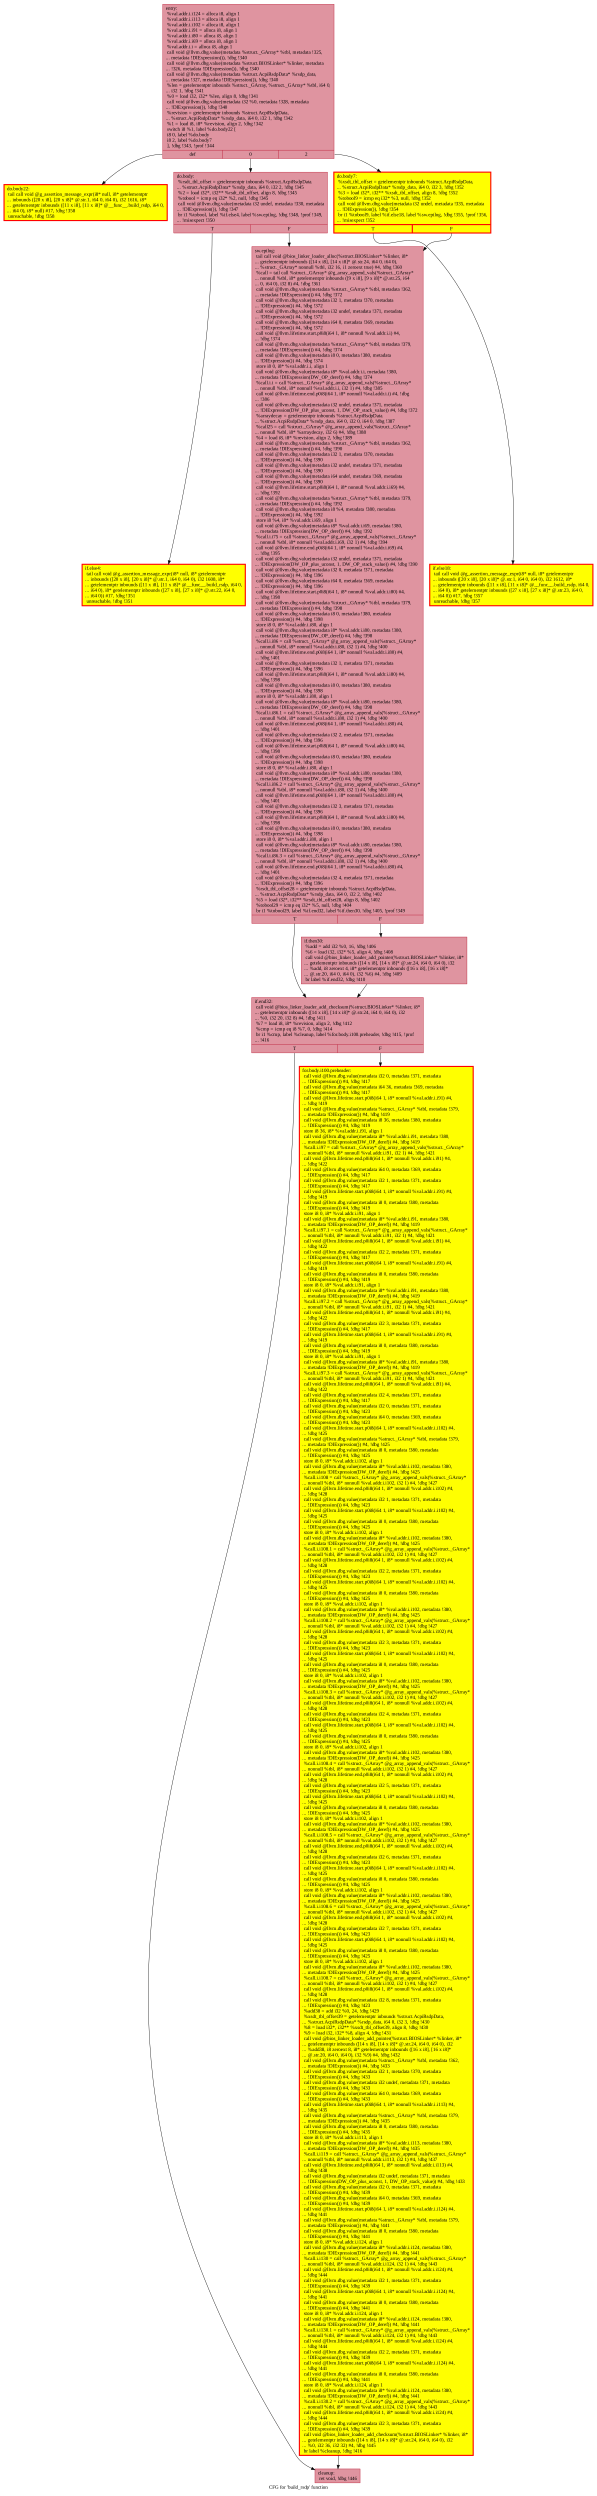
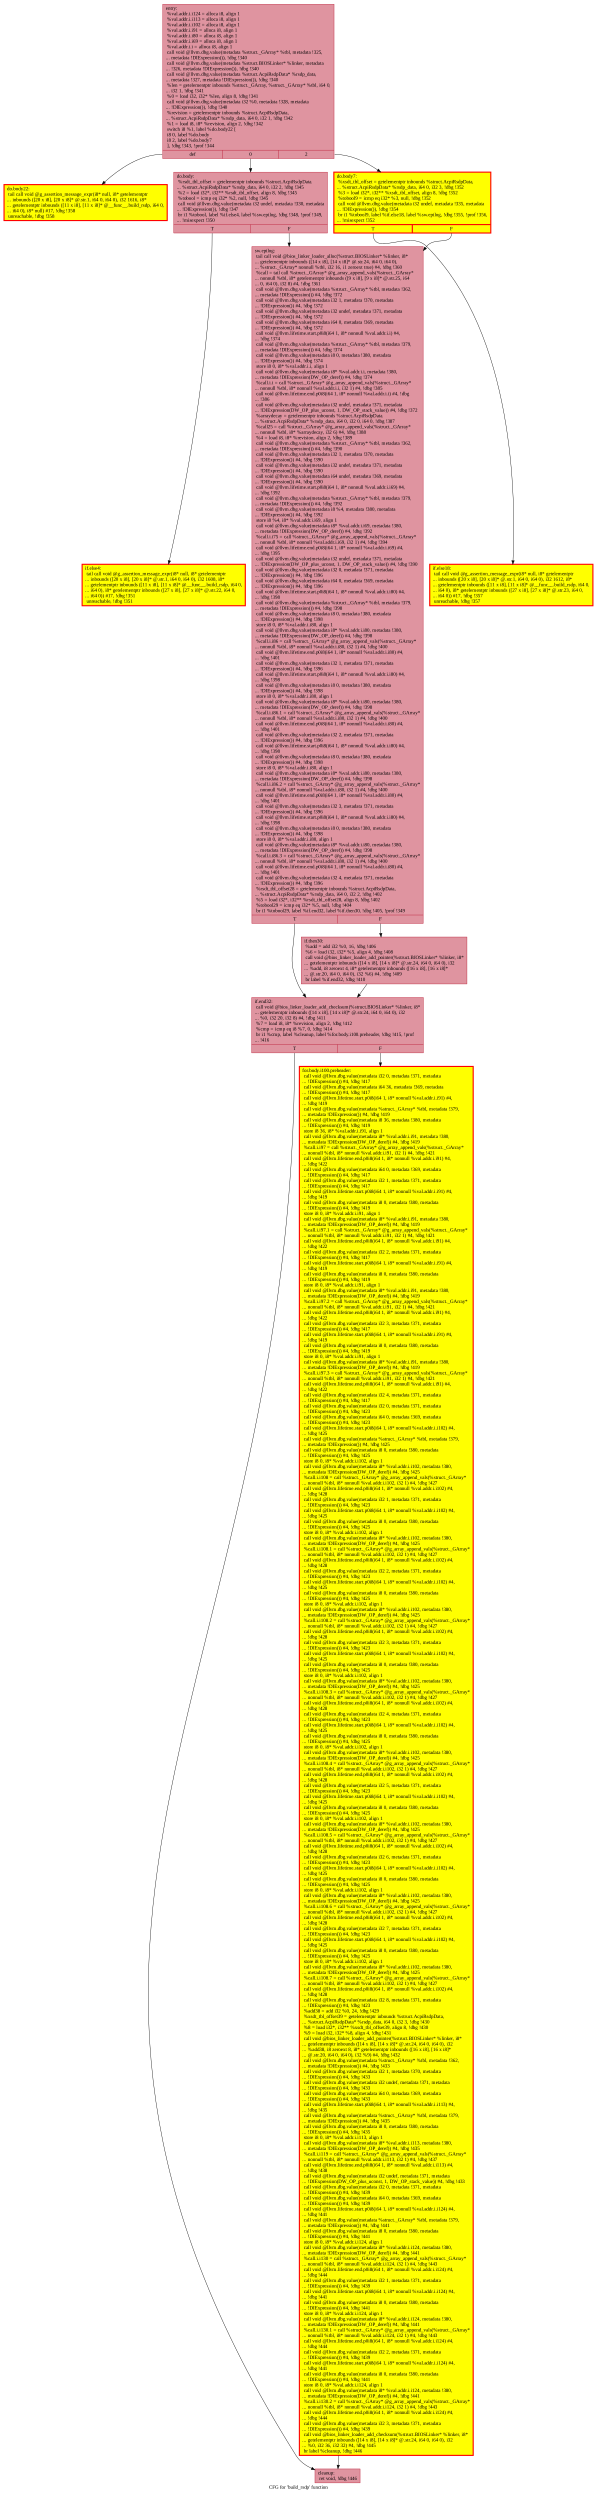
node "for.body.i100.preheader:": text "br label %cleanup, !dbg !416" -> "br label %cleanup, !dbg !446"
